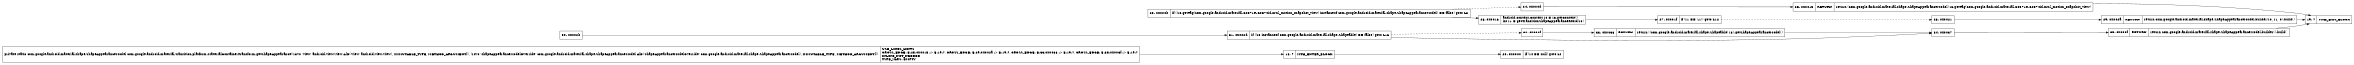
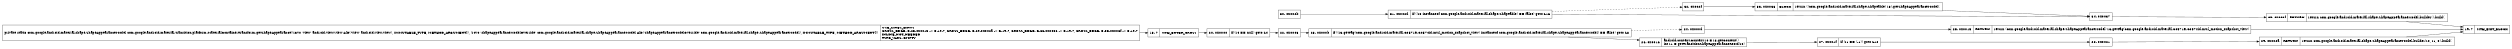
edge "27: 0x001f" -> "28: 0x0021": style dashed -> solid
node "22: 0x0003": added
node "33: 0x0036": text "RETURN" -> "BLOCK"
node "18: ?": text "MTH_ENTER_BLOCK" -> "MTH_ENTER_CROSS"
